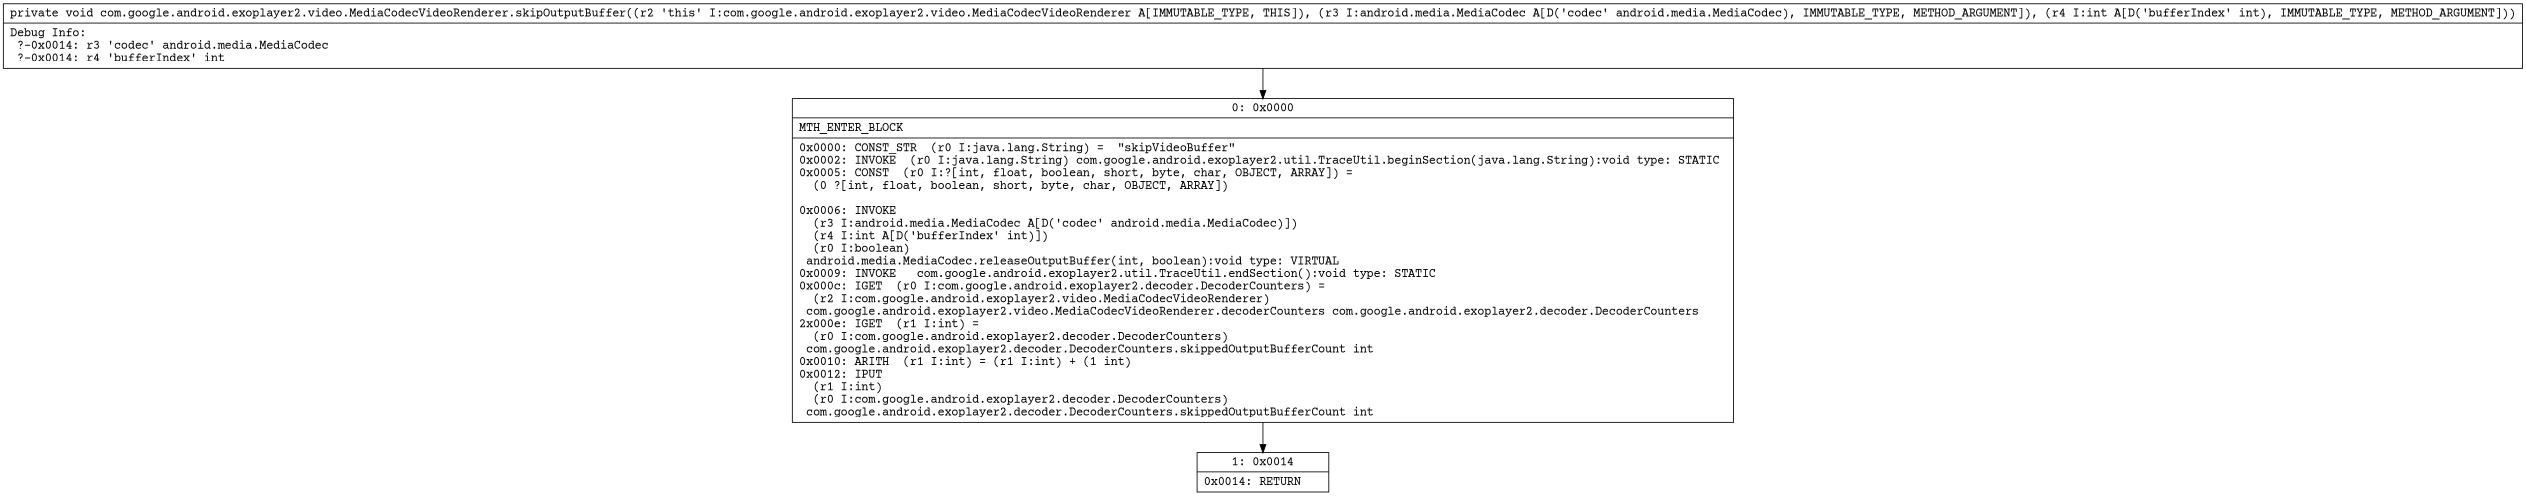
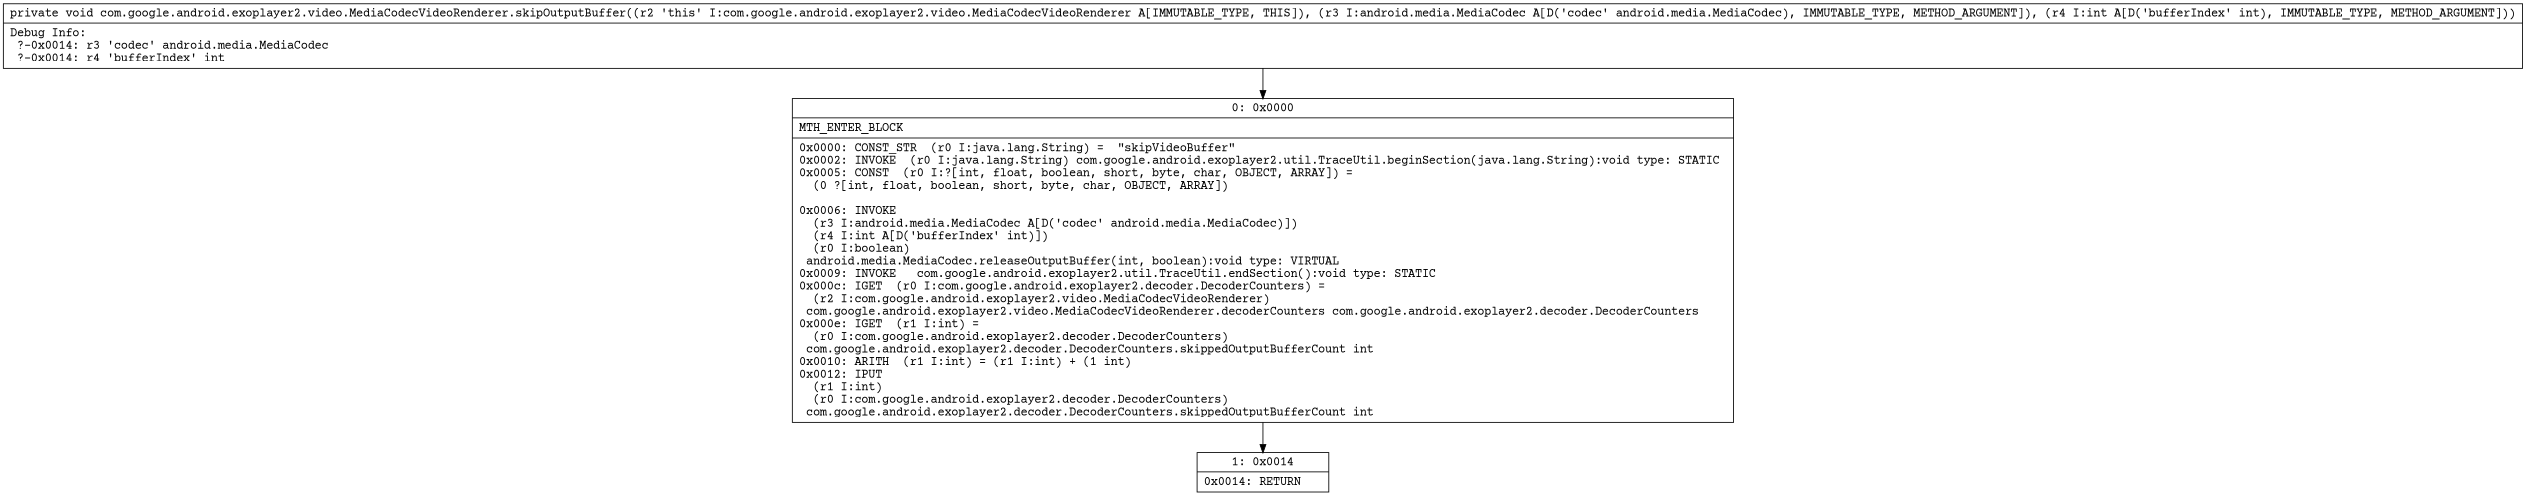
node "0: 0x0000": text "2x000e: IGET  (r1 I:int) =" -> "0x000e: IGET  (r1 I:int) ="
